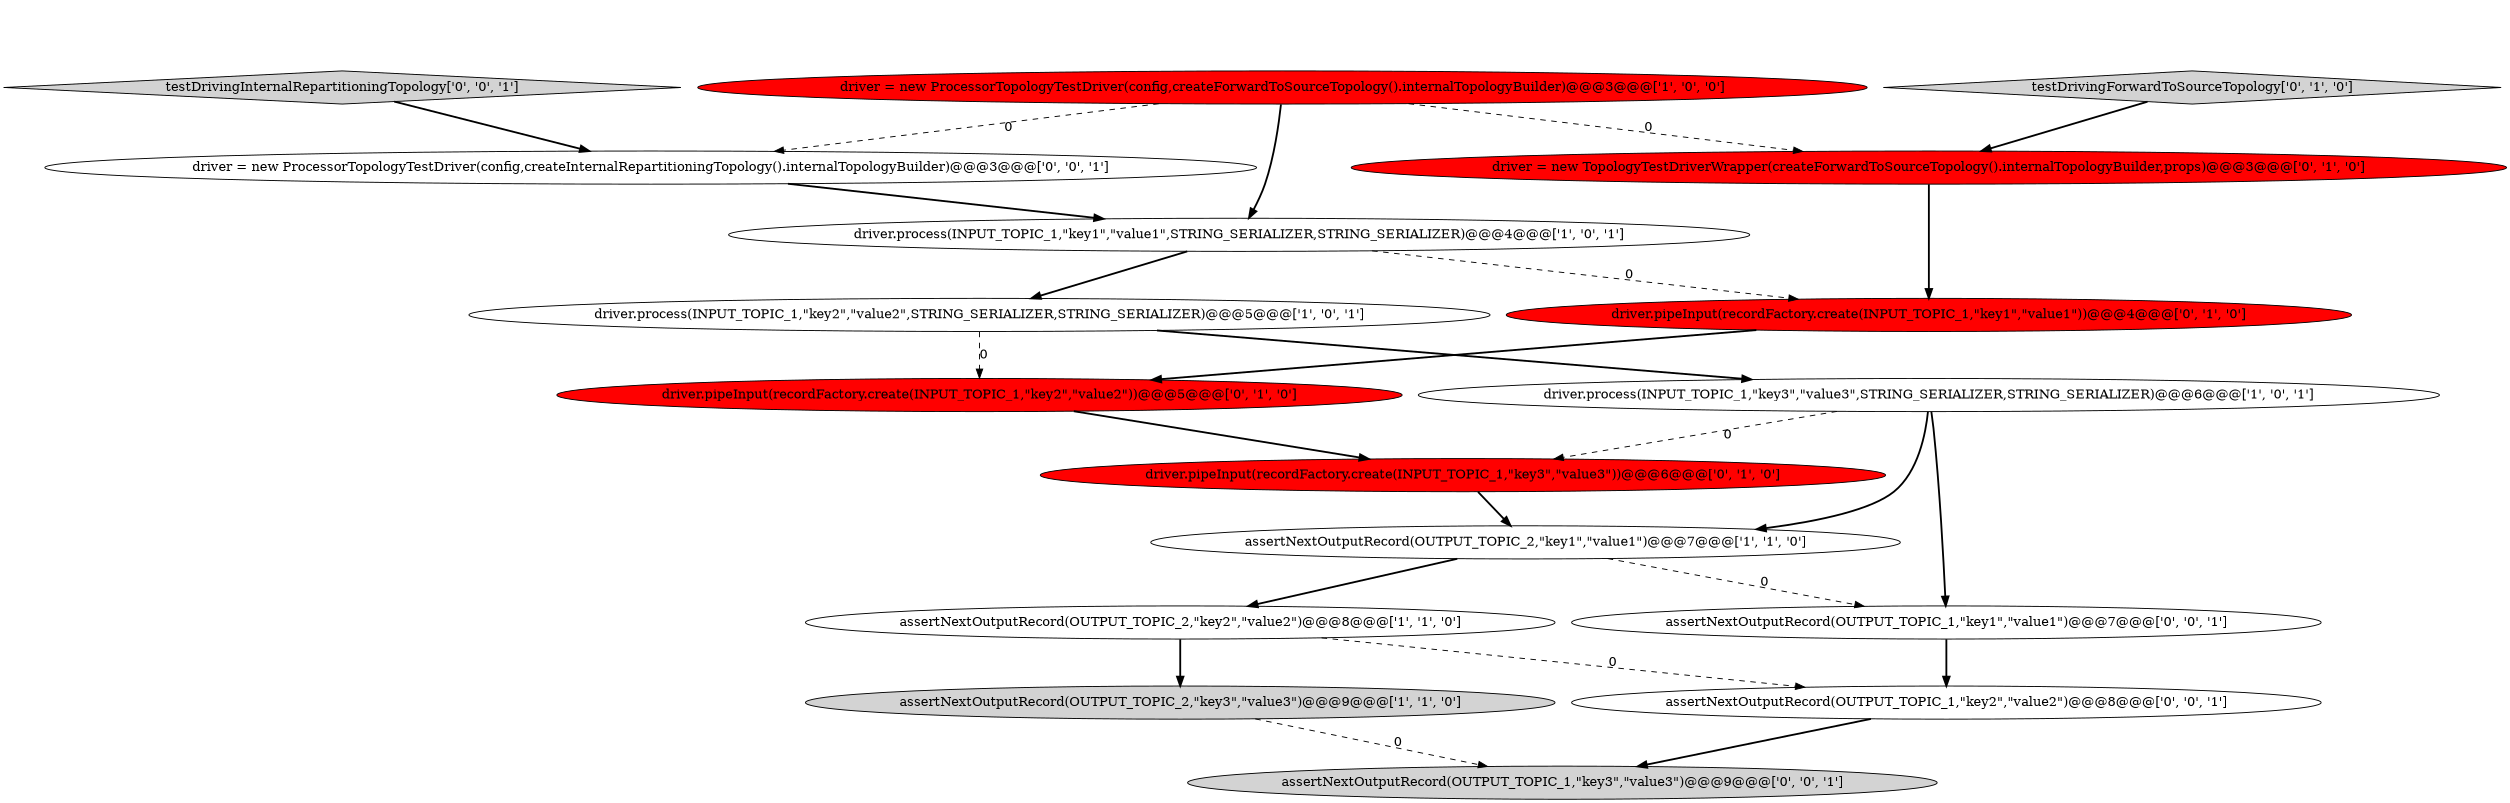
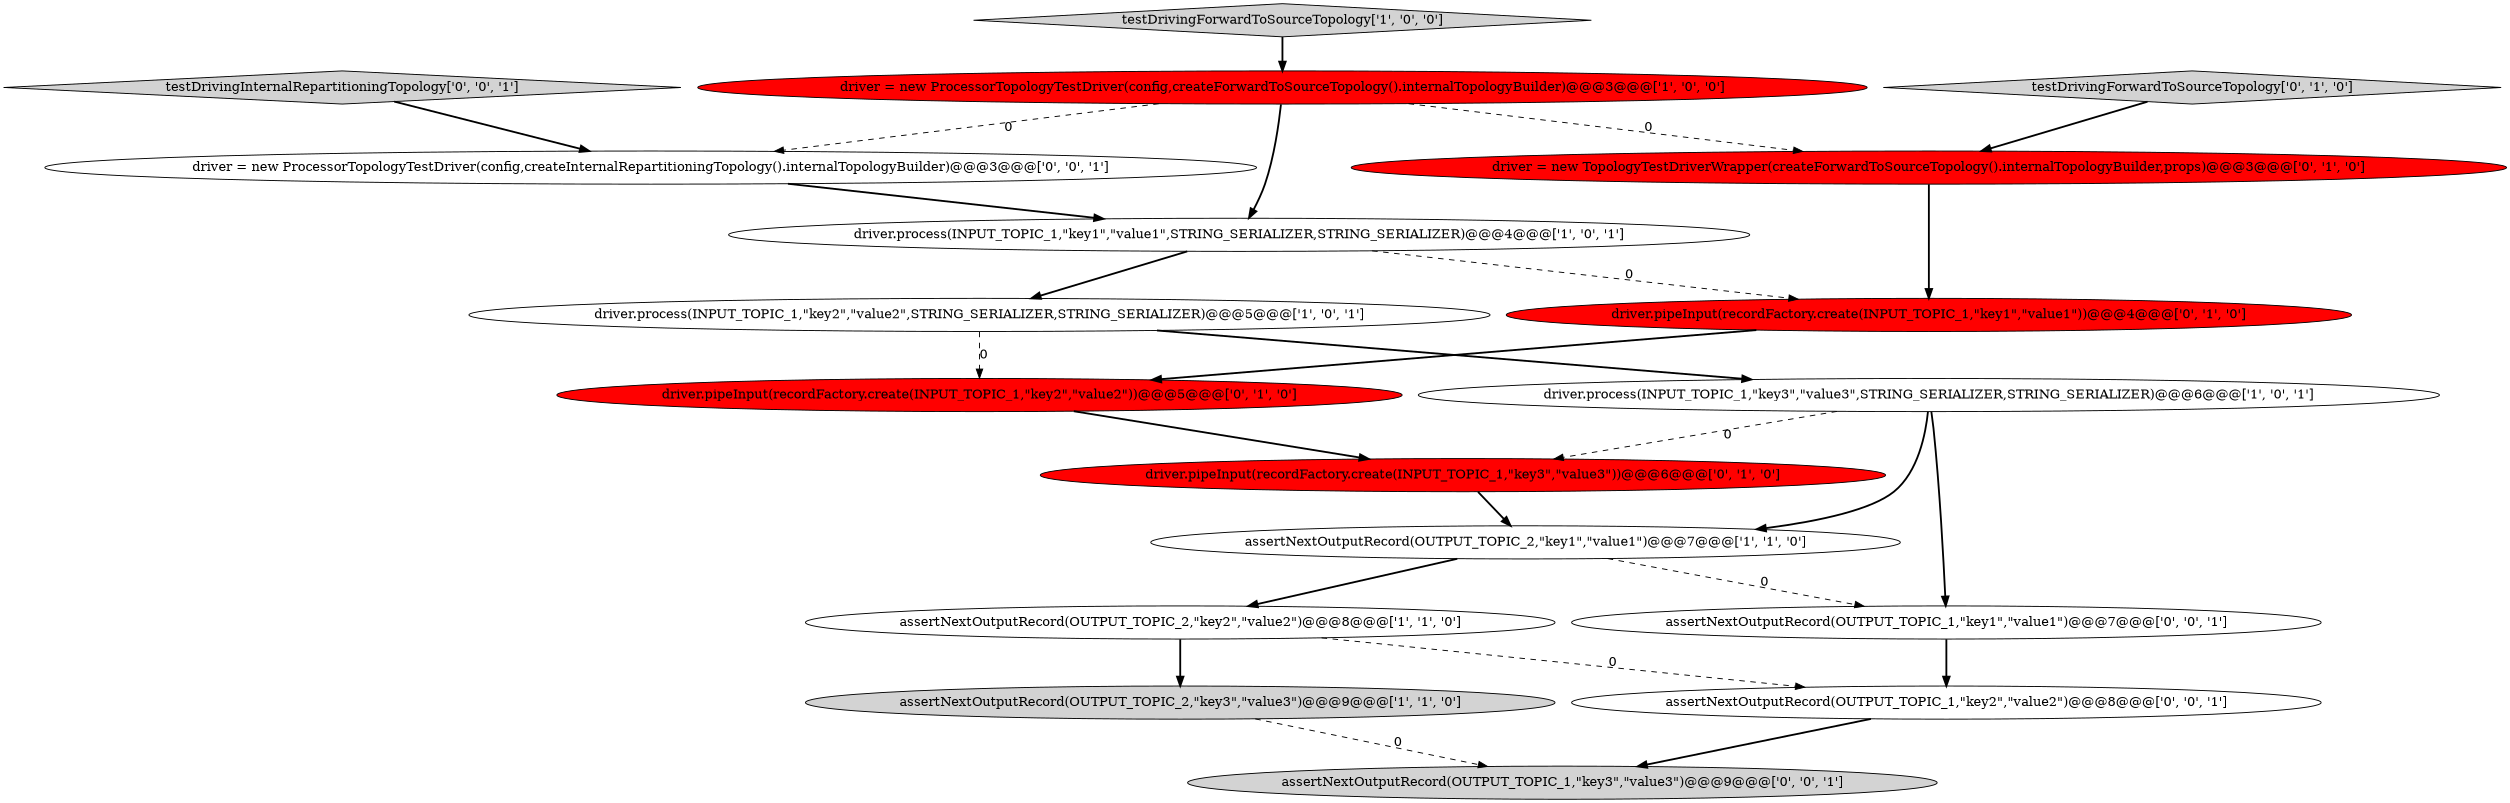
node "testDrivingForwardToSourceTopology['1', '0', '0']": added
